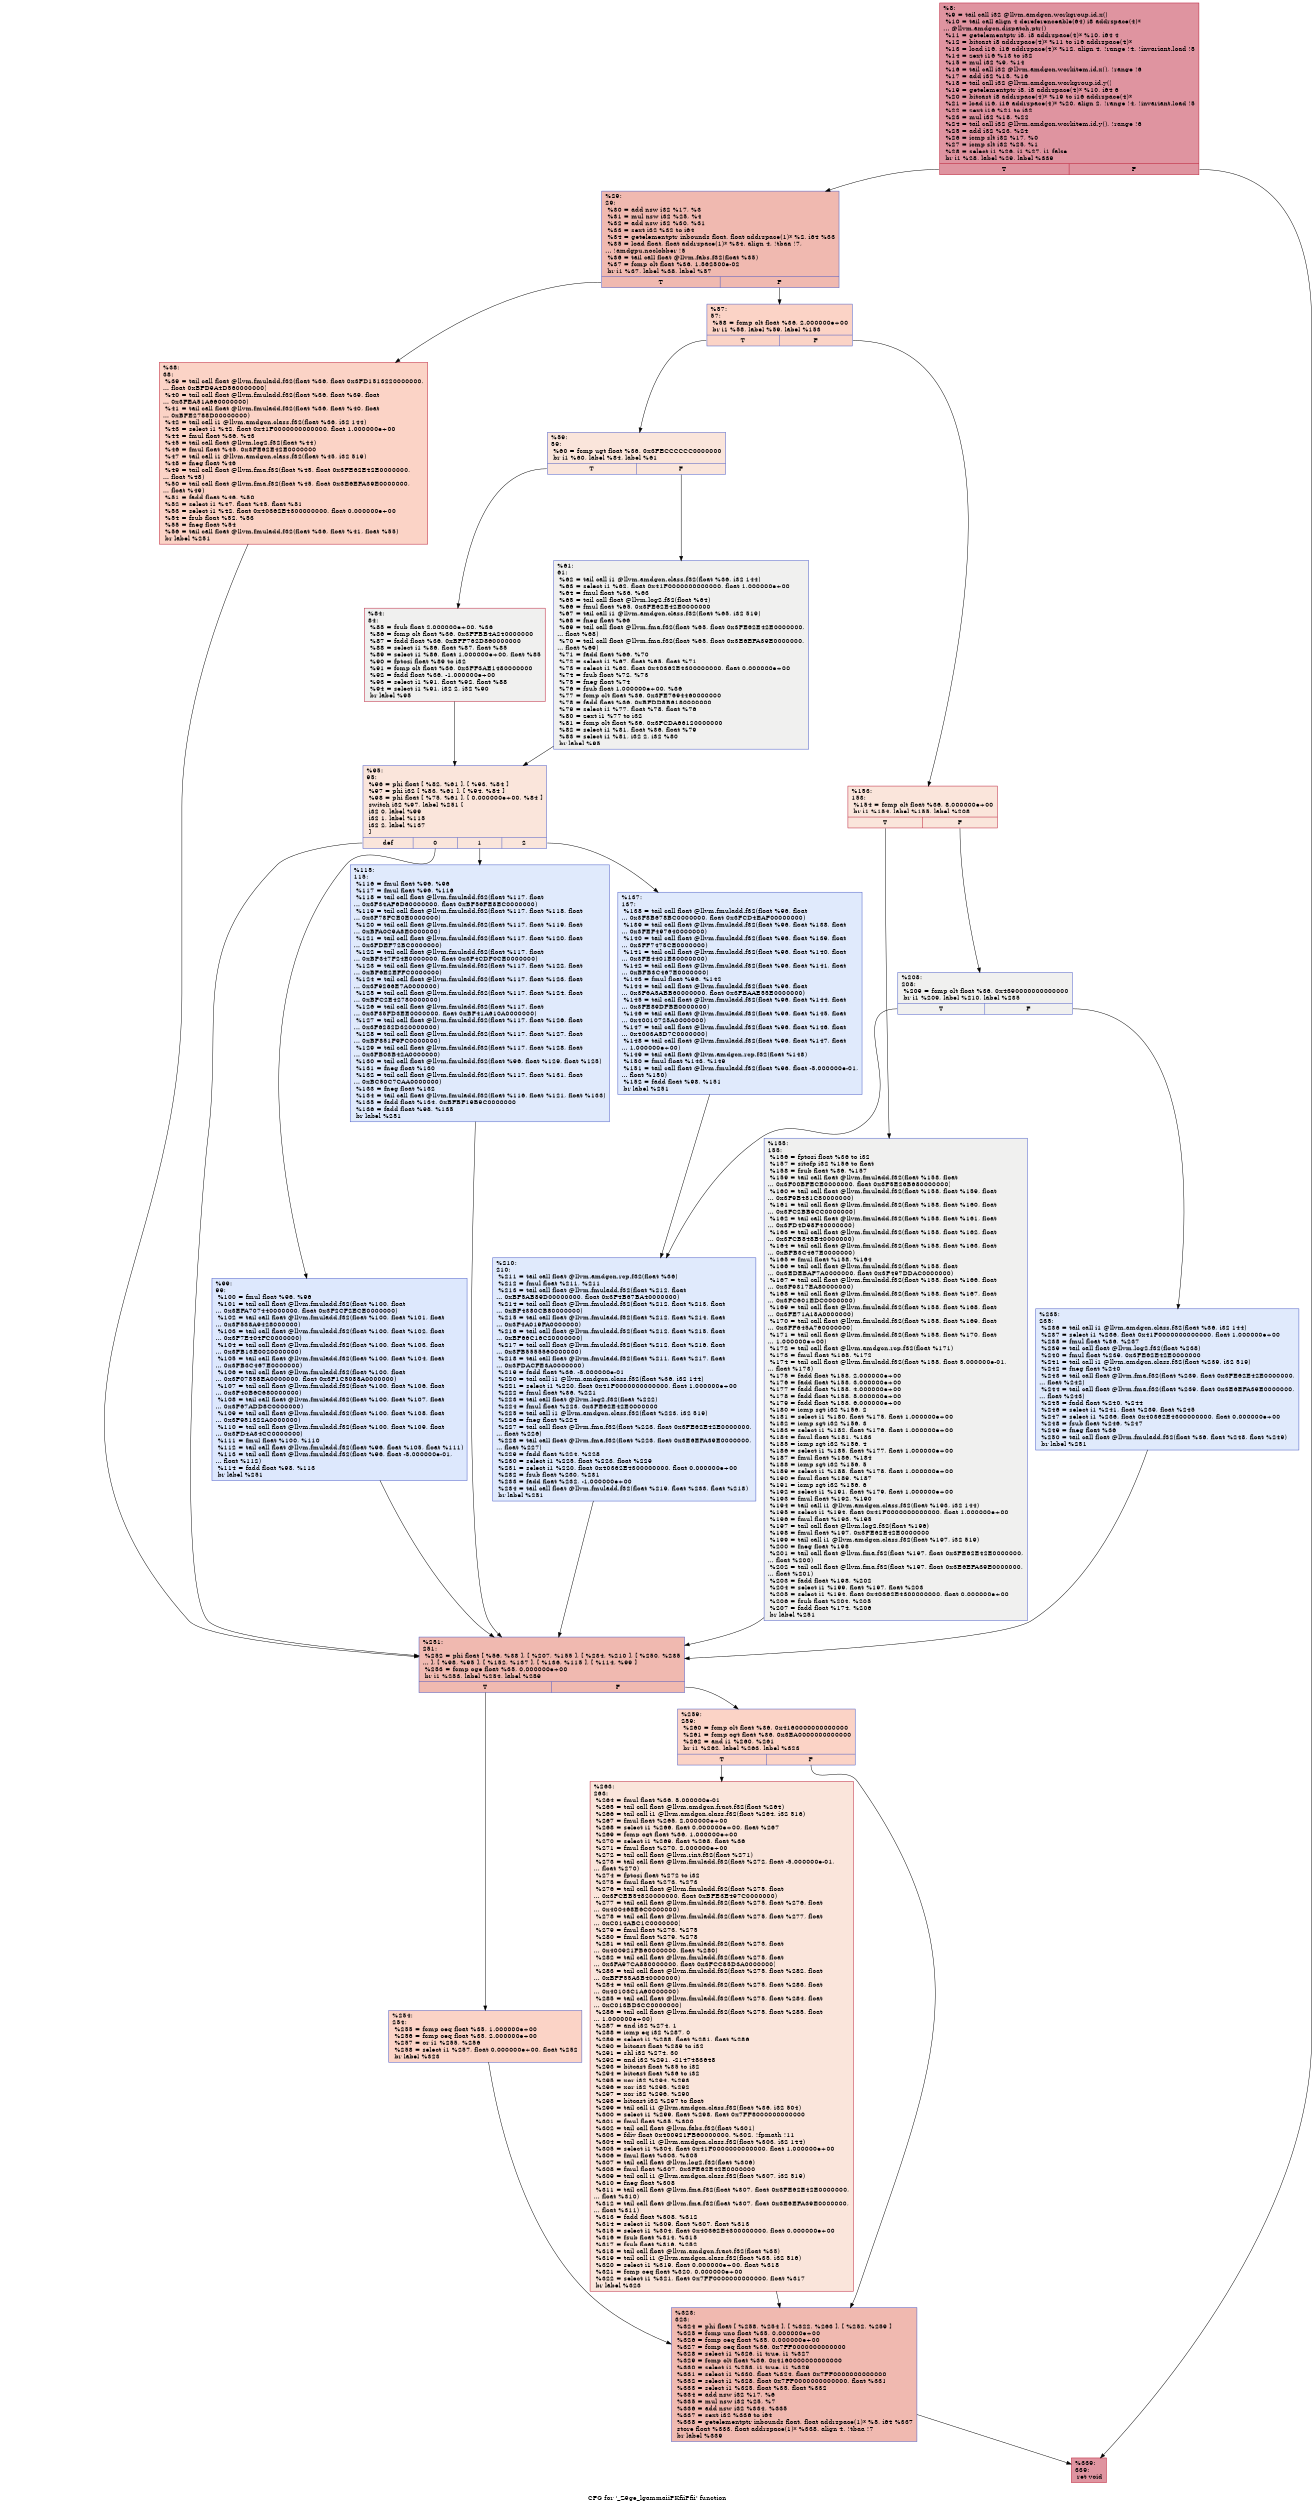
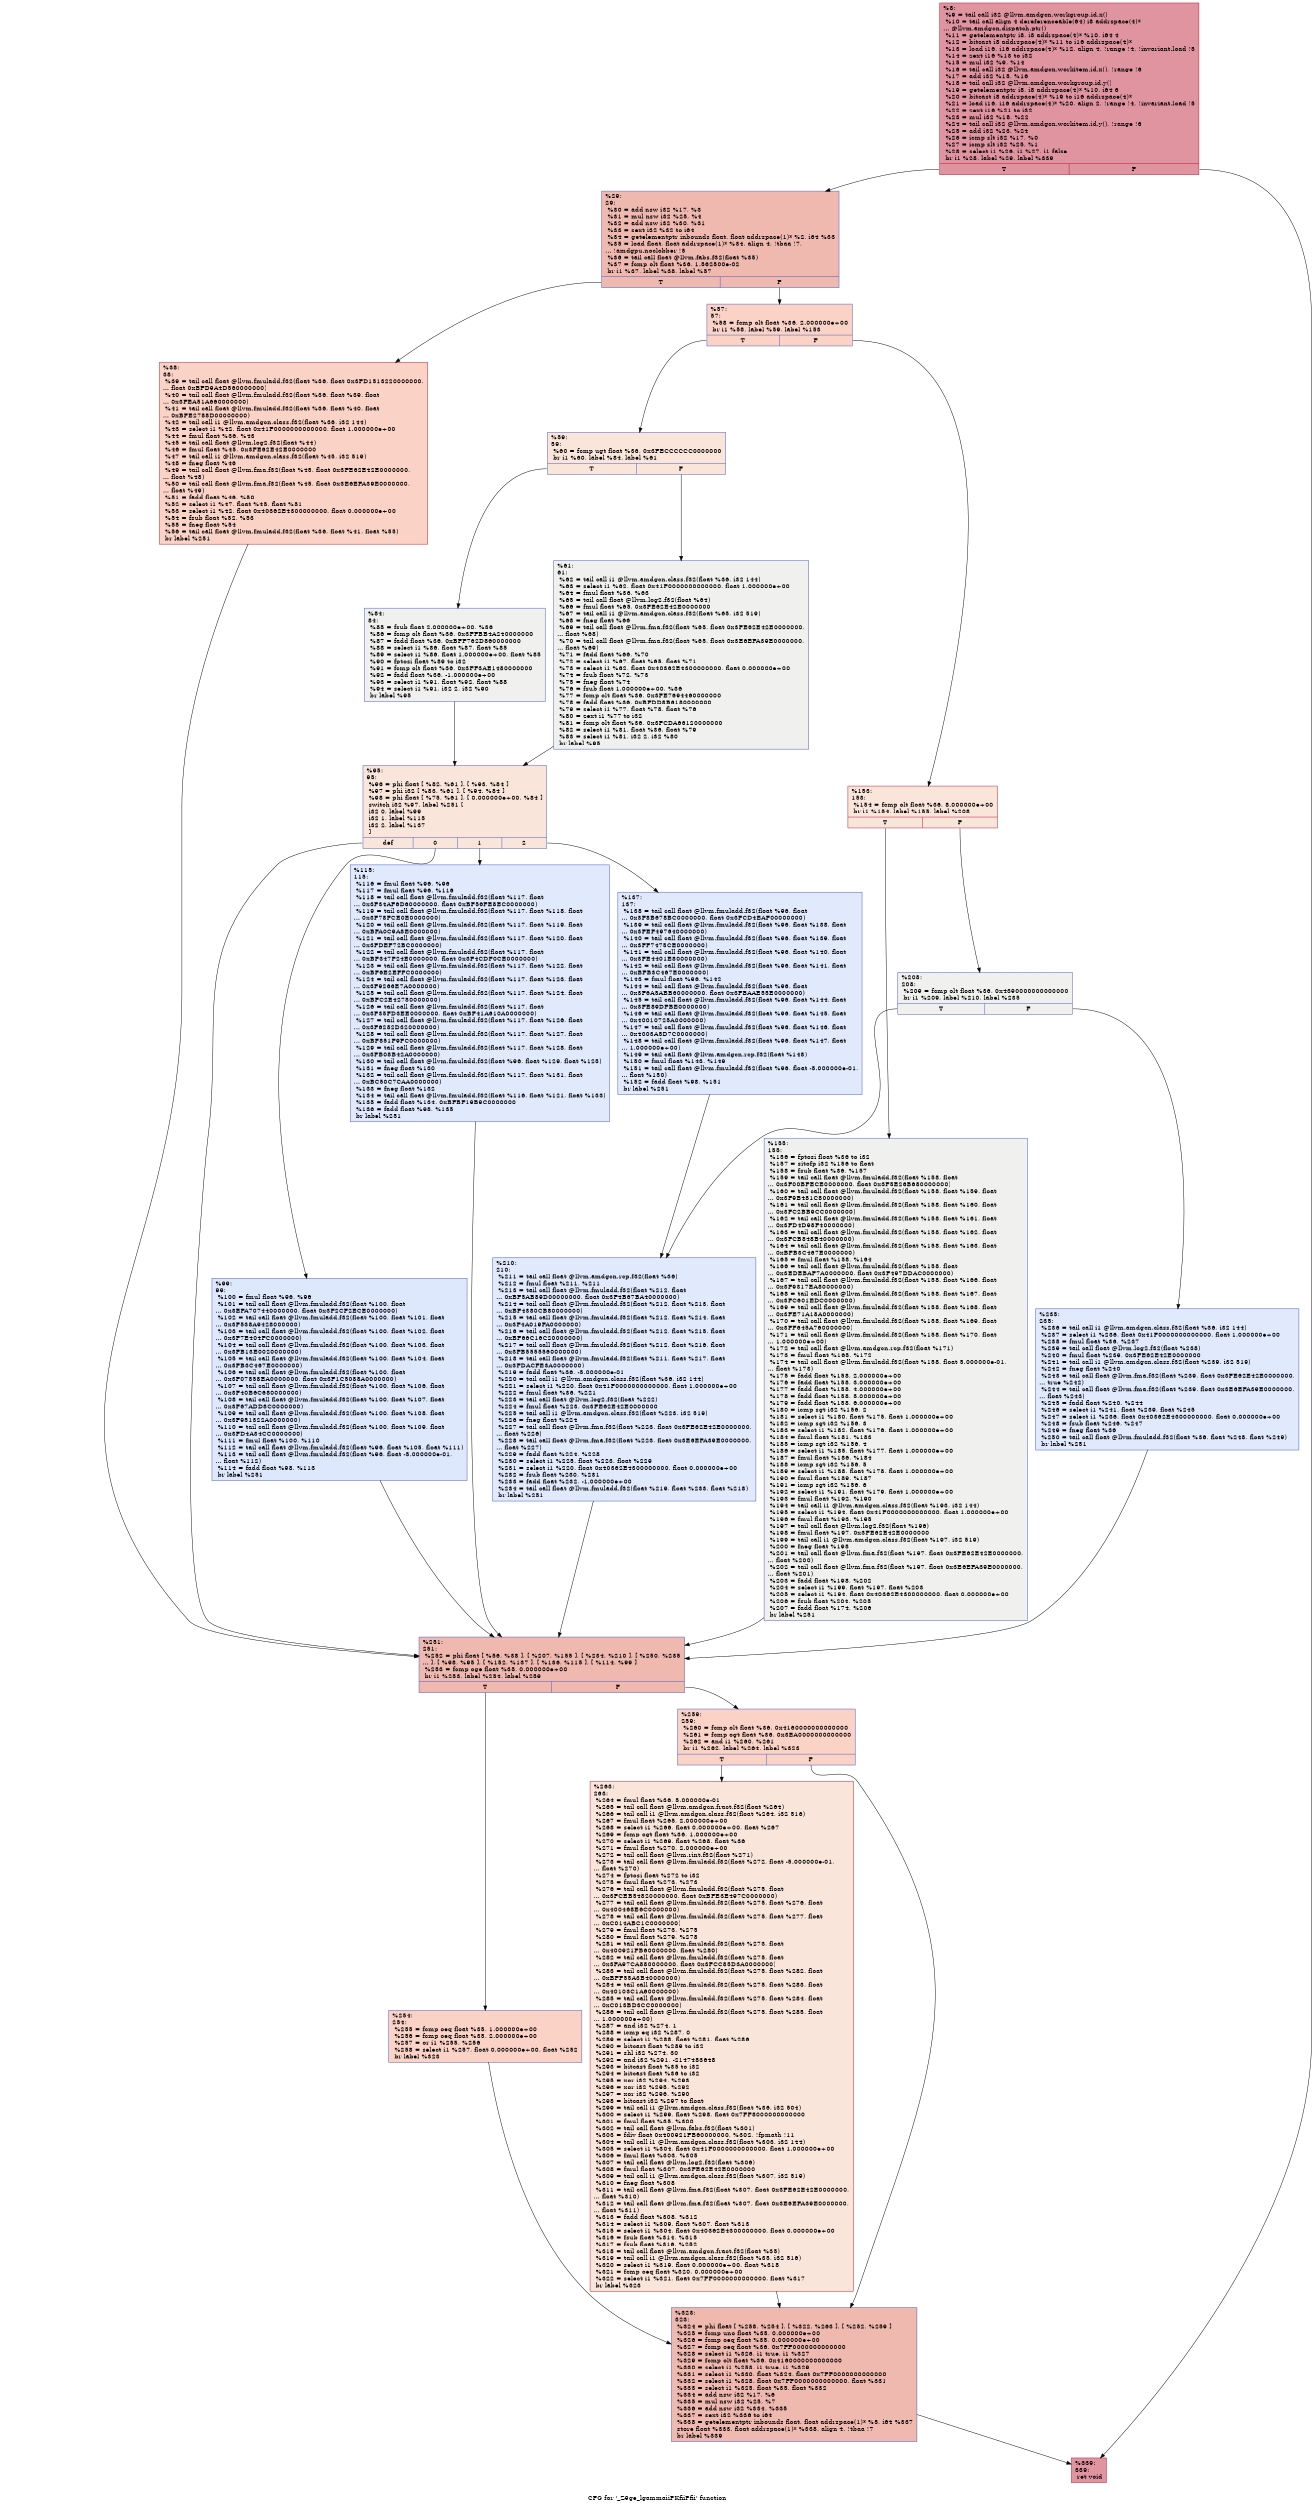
node "%84:": color #b70d28ff -> #3d50c3ff
node "%235:": text "... float %242)" -> "... true %242)"
node "%259:": text "br i1 %262, label %263, label %323" -> "br i1 %262, label %264, label %323"
